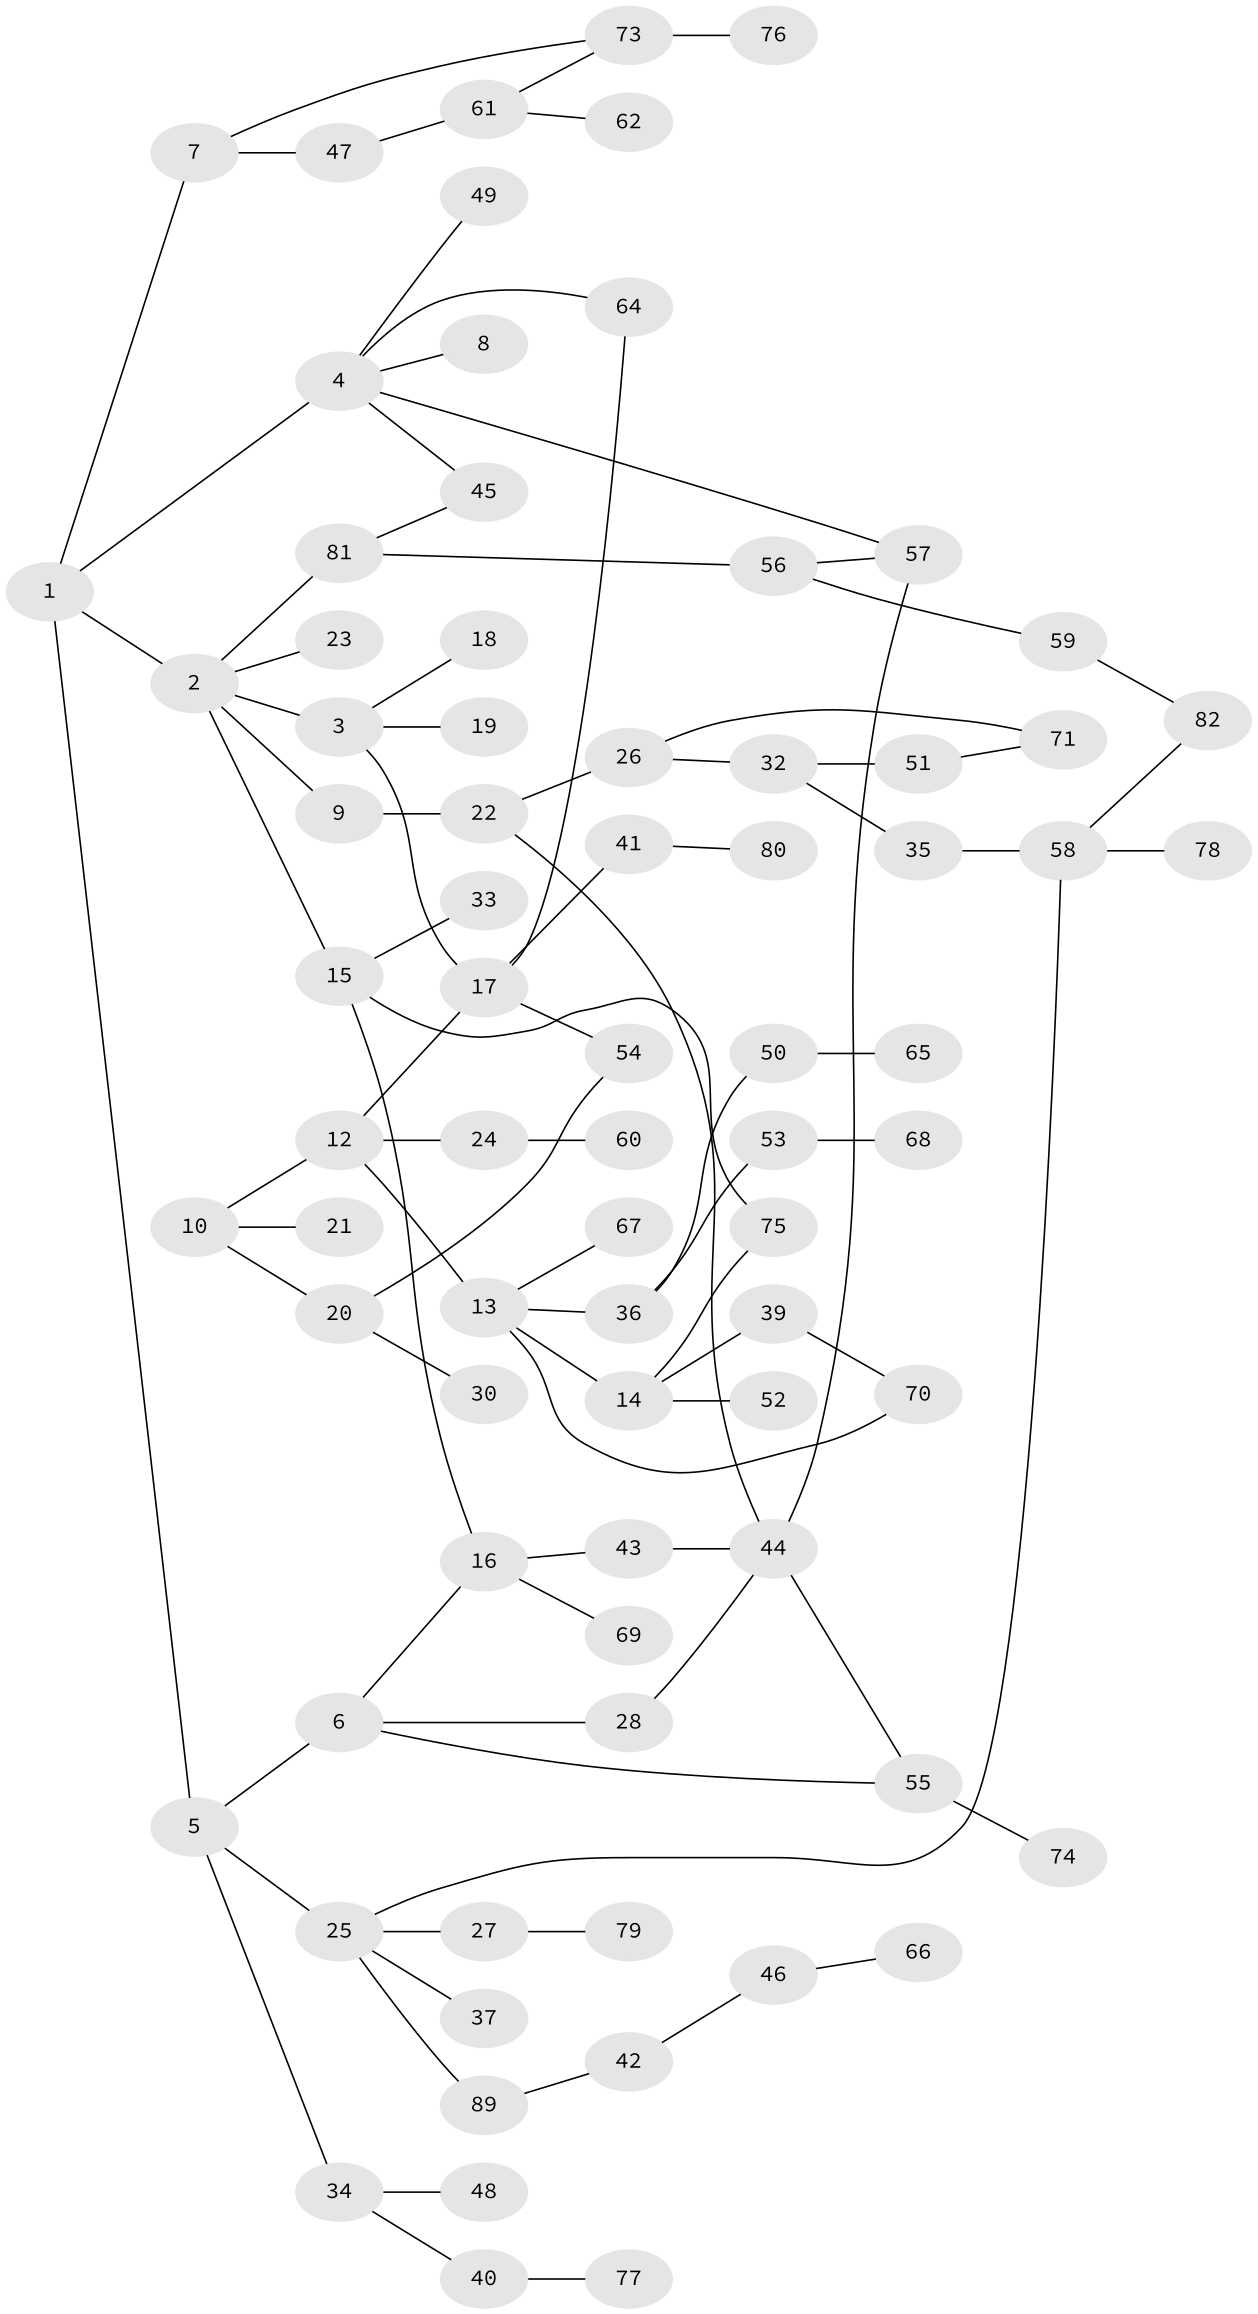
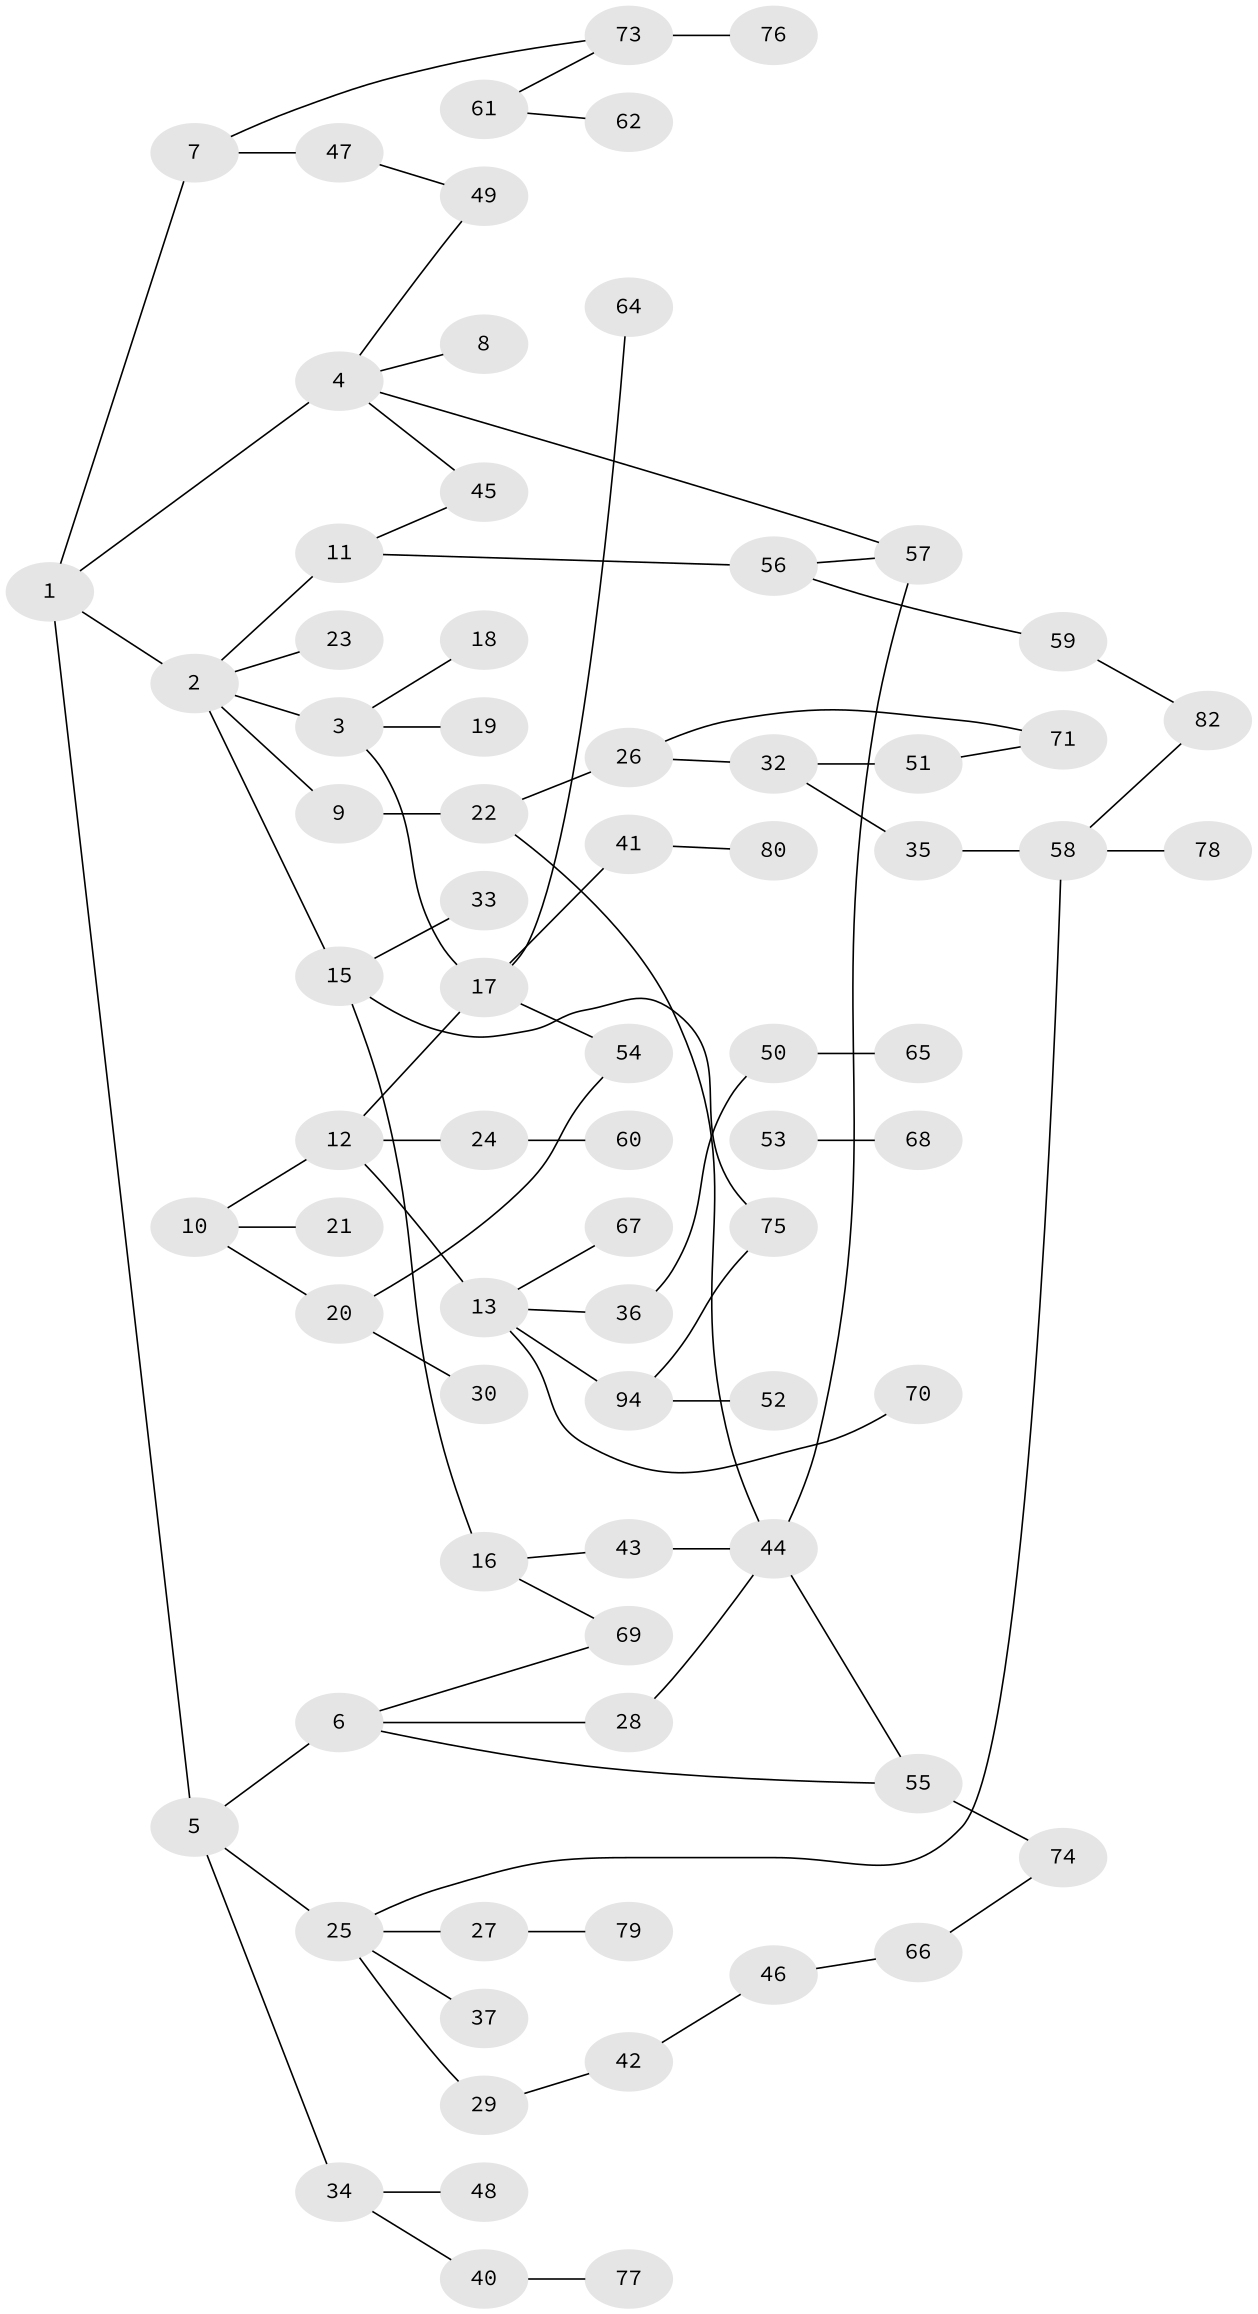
edge "61" -- "47": now "49" -- "47"
edge "64" -- "4": removed
node "81": label "81" -> "11"
edge "53" -- "36": removed
node "39": removed
node "14": label "14" -> "94"
edge "16" -- "6": now "69" -- "6"
edge "74" -- "66": added
node "89": label "89" -> "29"
